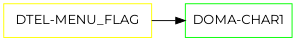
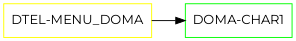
node "DTEL-MENU_FLAG": label "DTEL-MENU_FLAG" -> "DTEL-MENU_DOMA"
